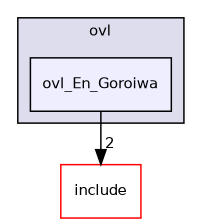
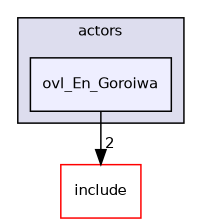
cluster "ovl": label "ovl" -> "actors"
